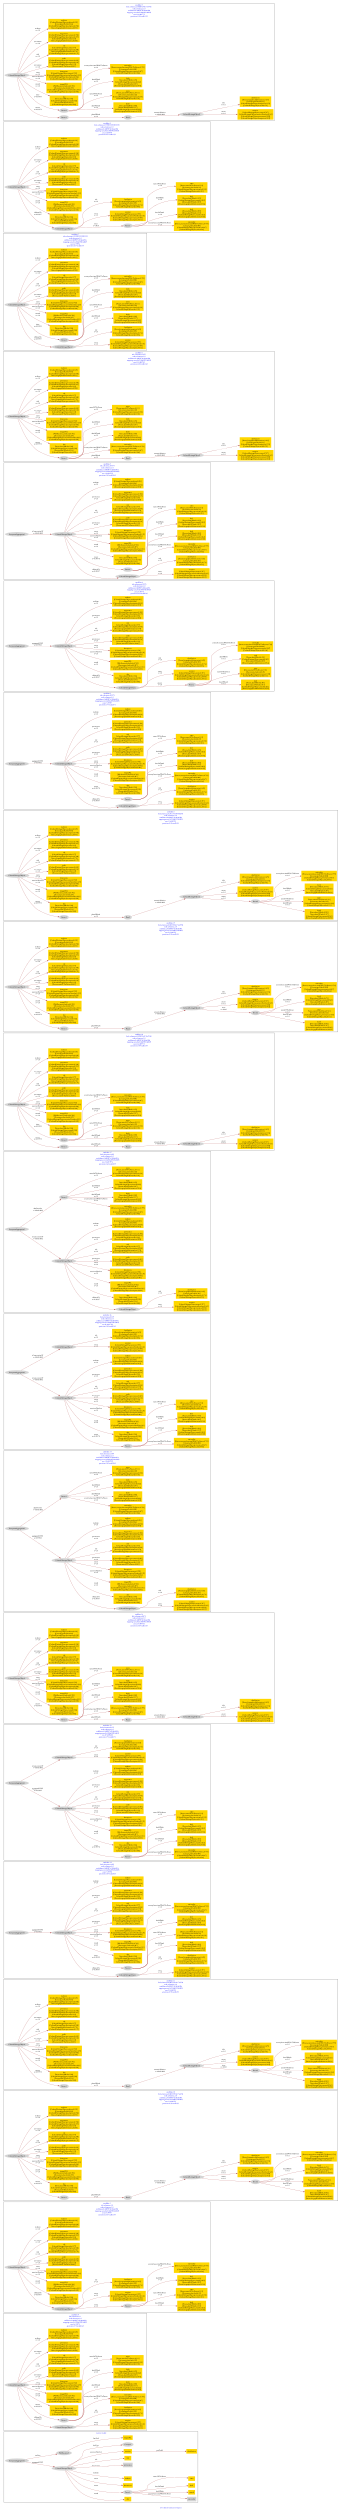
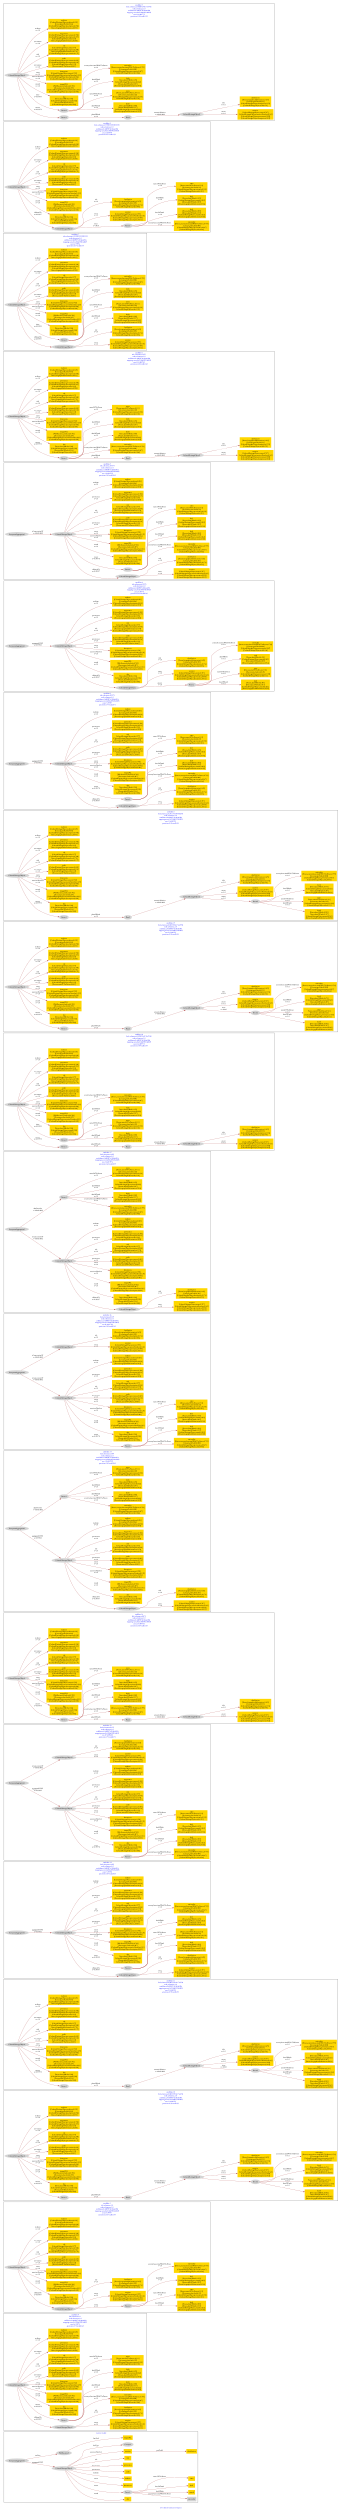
node "provenance": fillcolor lightgray -> gold
node "credit": added
